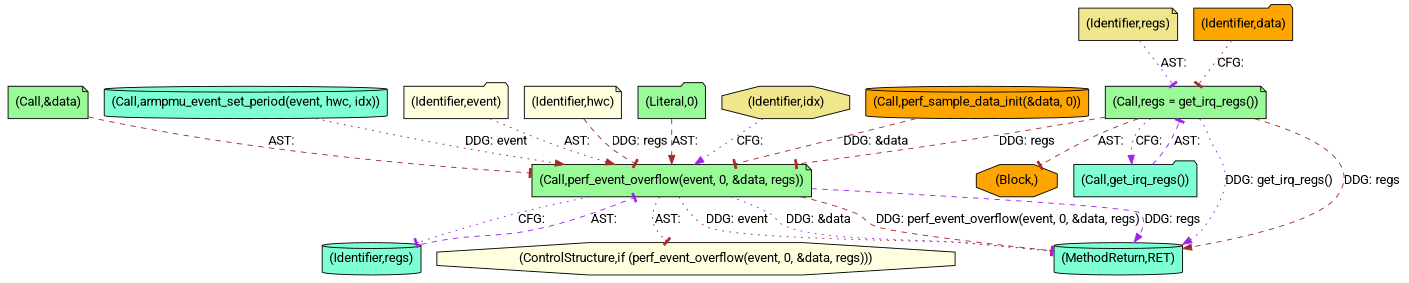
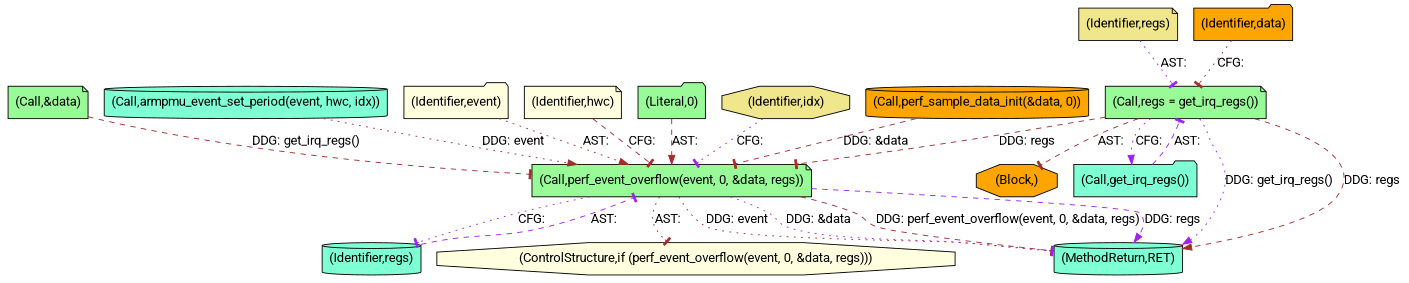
edge "(Identifier,idx)" -> "(Call,perf_event_overflow(event, 0, &data, regs))": arrowhead normal -> tee
edge "(Call,&data)" -> "(Call,perf_event_overflow(event, 0, &data, regs))": label "AST: " -> "DDG: get_irq_regs()"
edge "(Identifier,hwc)" -> "(Call,perf_event_overflow(event, 0, &data, regs))": label "DDG: regs" -> "CFG: "
